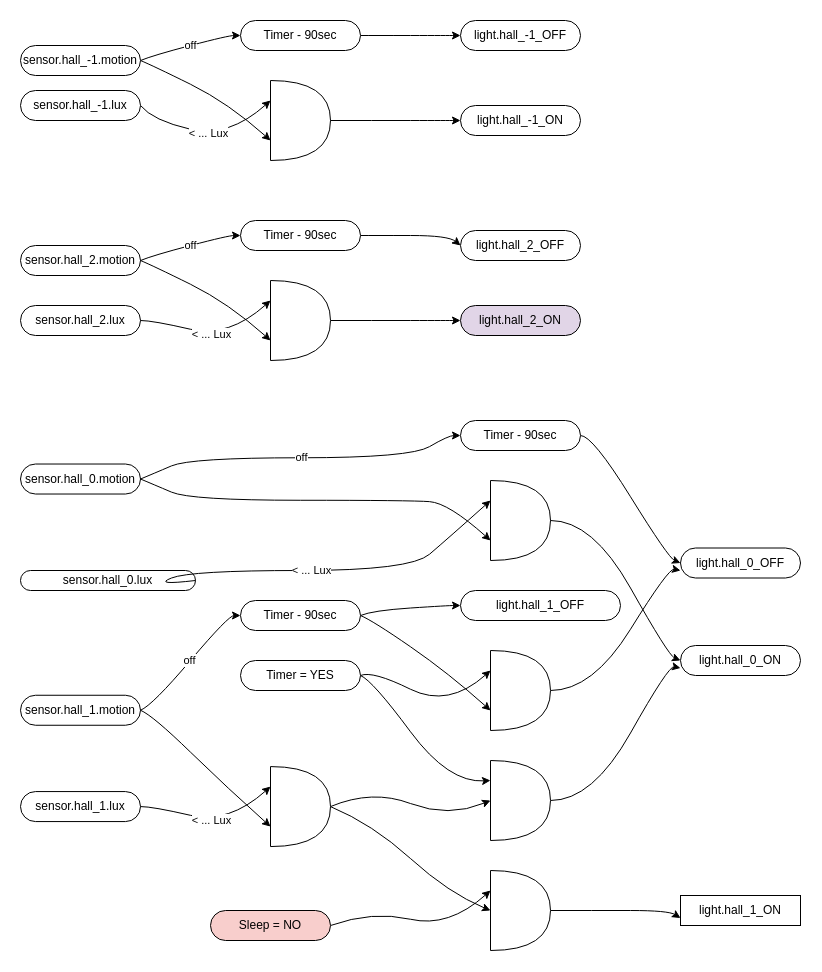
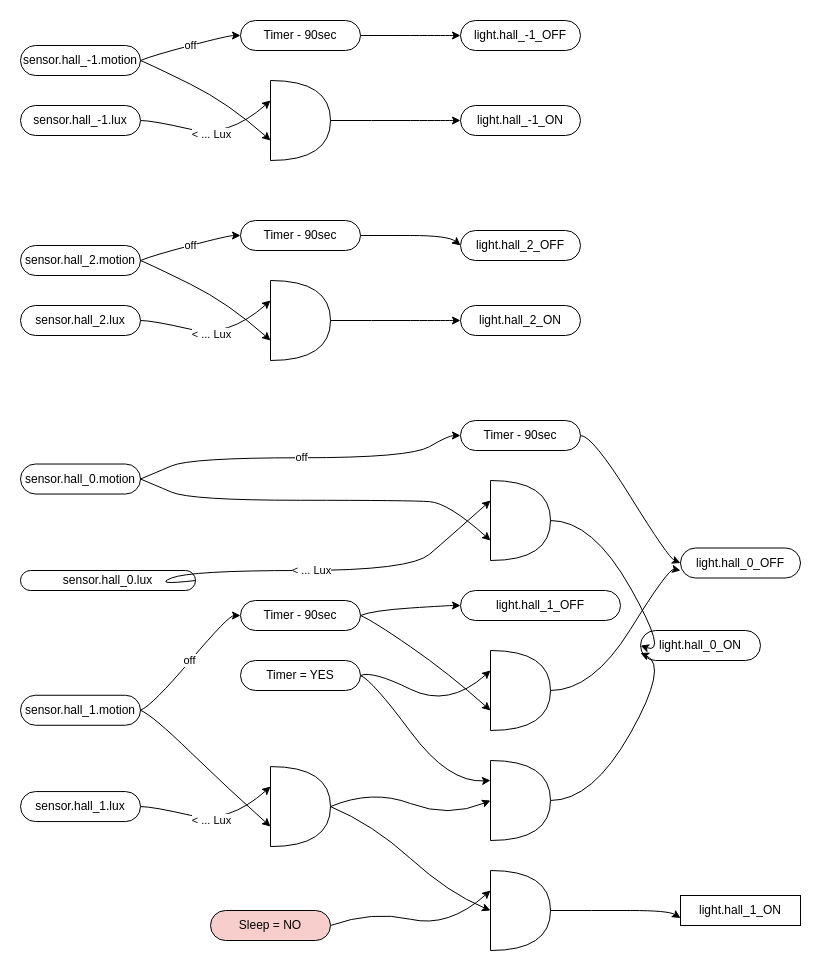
node "sensor.hall_-1.lux": moved (81, 106) -> (81, 121)
node "light.hall_2_ON": fillcolor #e1d5e7 -> #ffffff
node "light.hall_0_ON": moved (741, 661) -> (701, 646)
